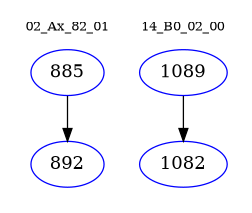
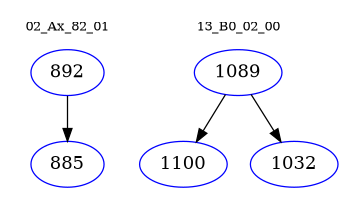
cluster "14_B0_02_00": label "14_B0_02_00" -> "13_B0_02_00"
edge "885" -> "892": reversed
node "1100": added
node "1082": label "1082" -> "1032"
